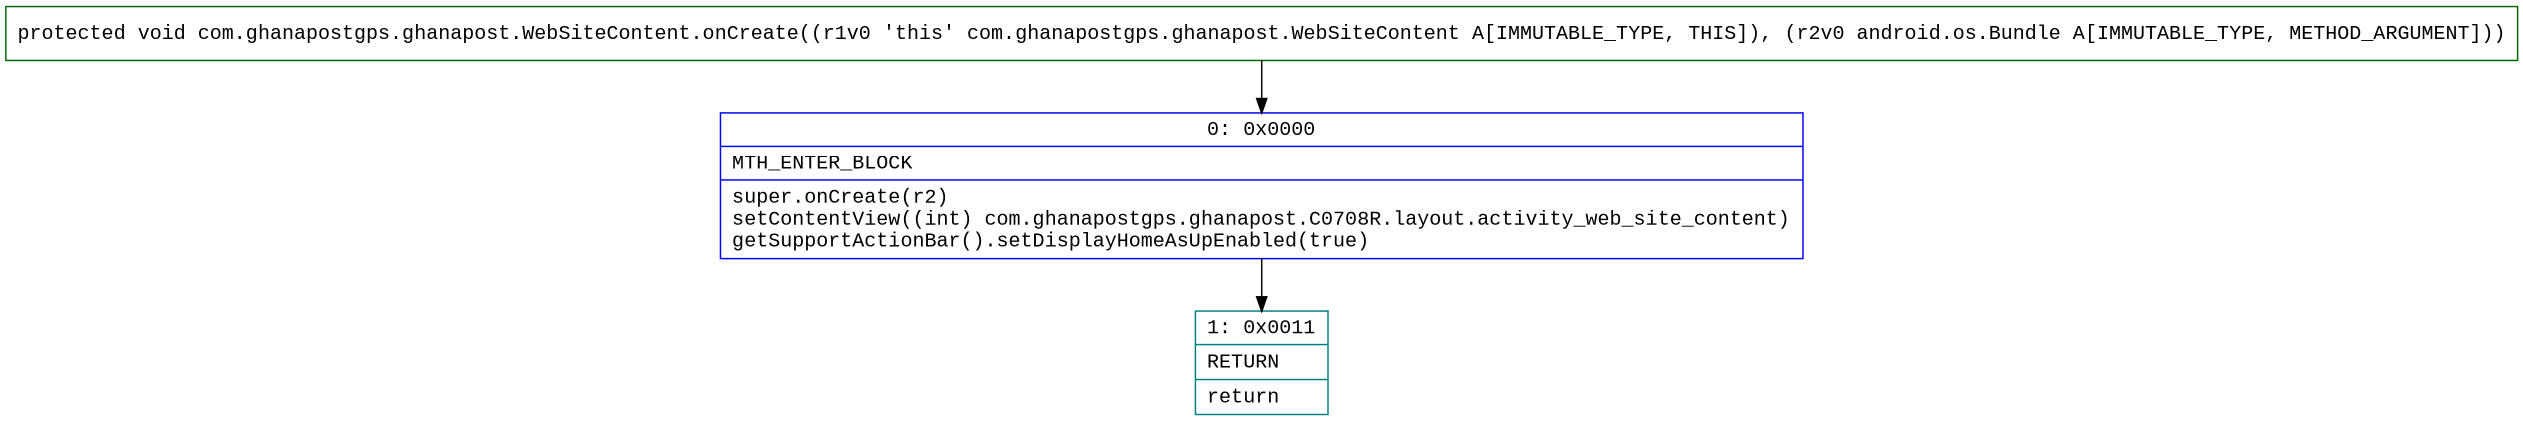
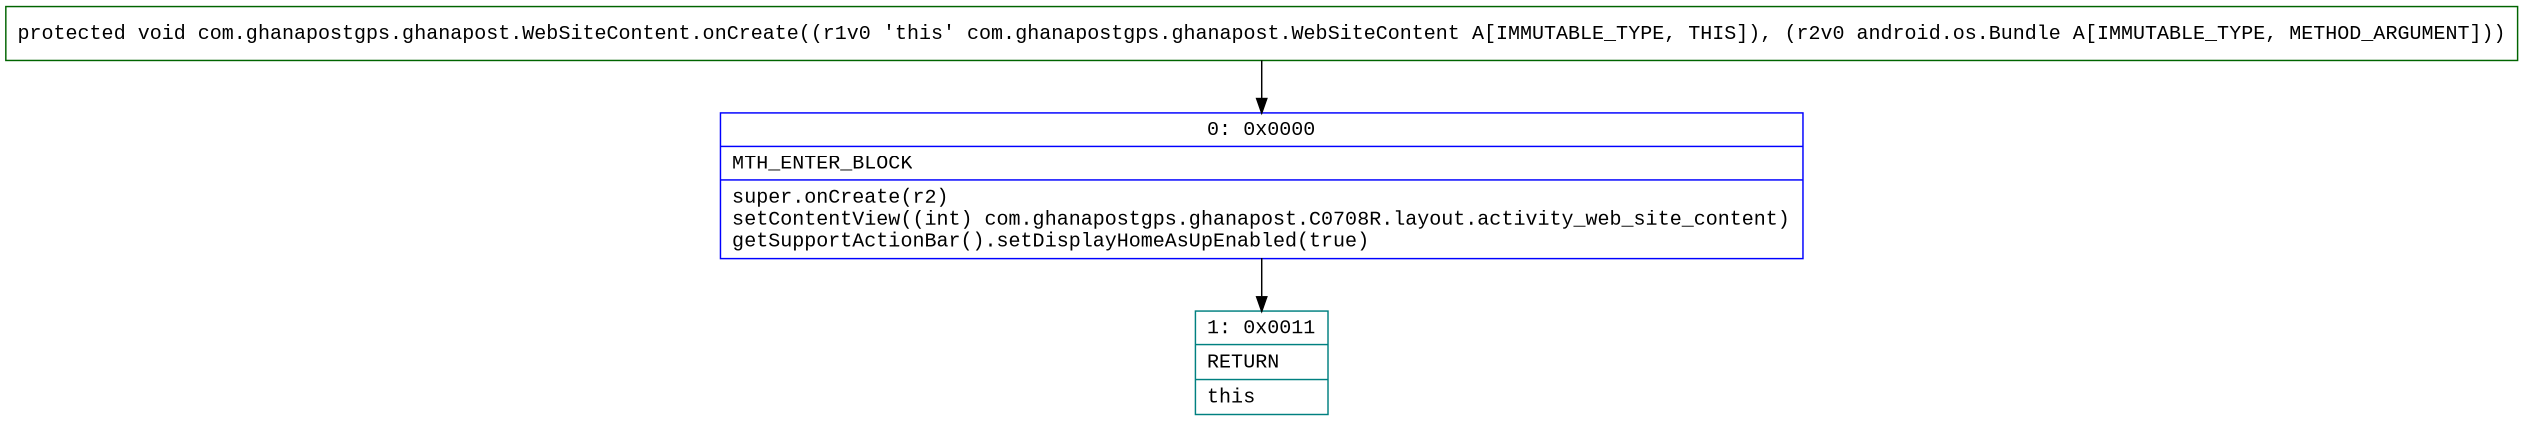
node "1: 0x0011": text "return" -> "this"
